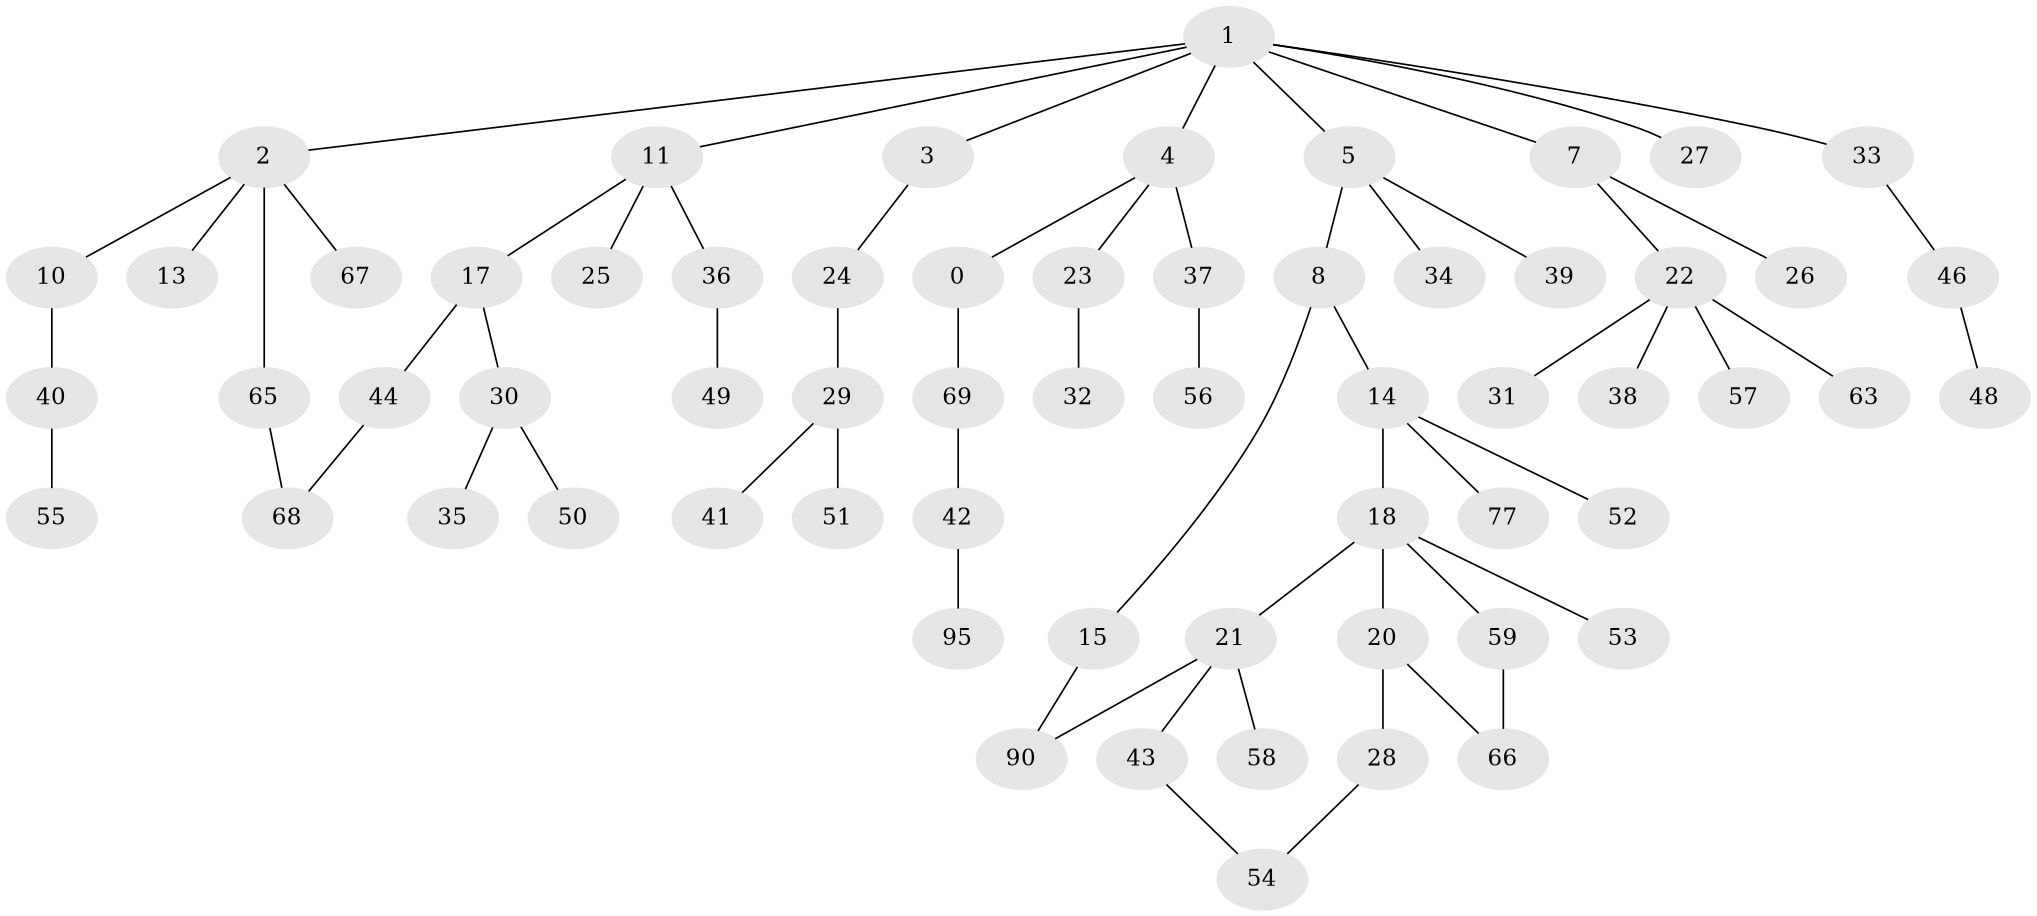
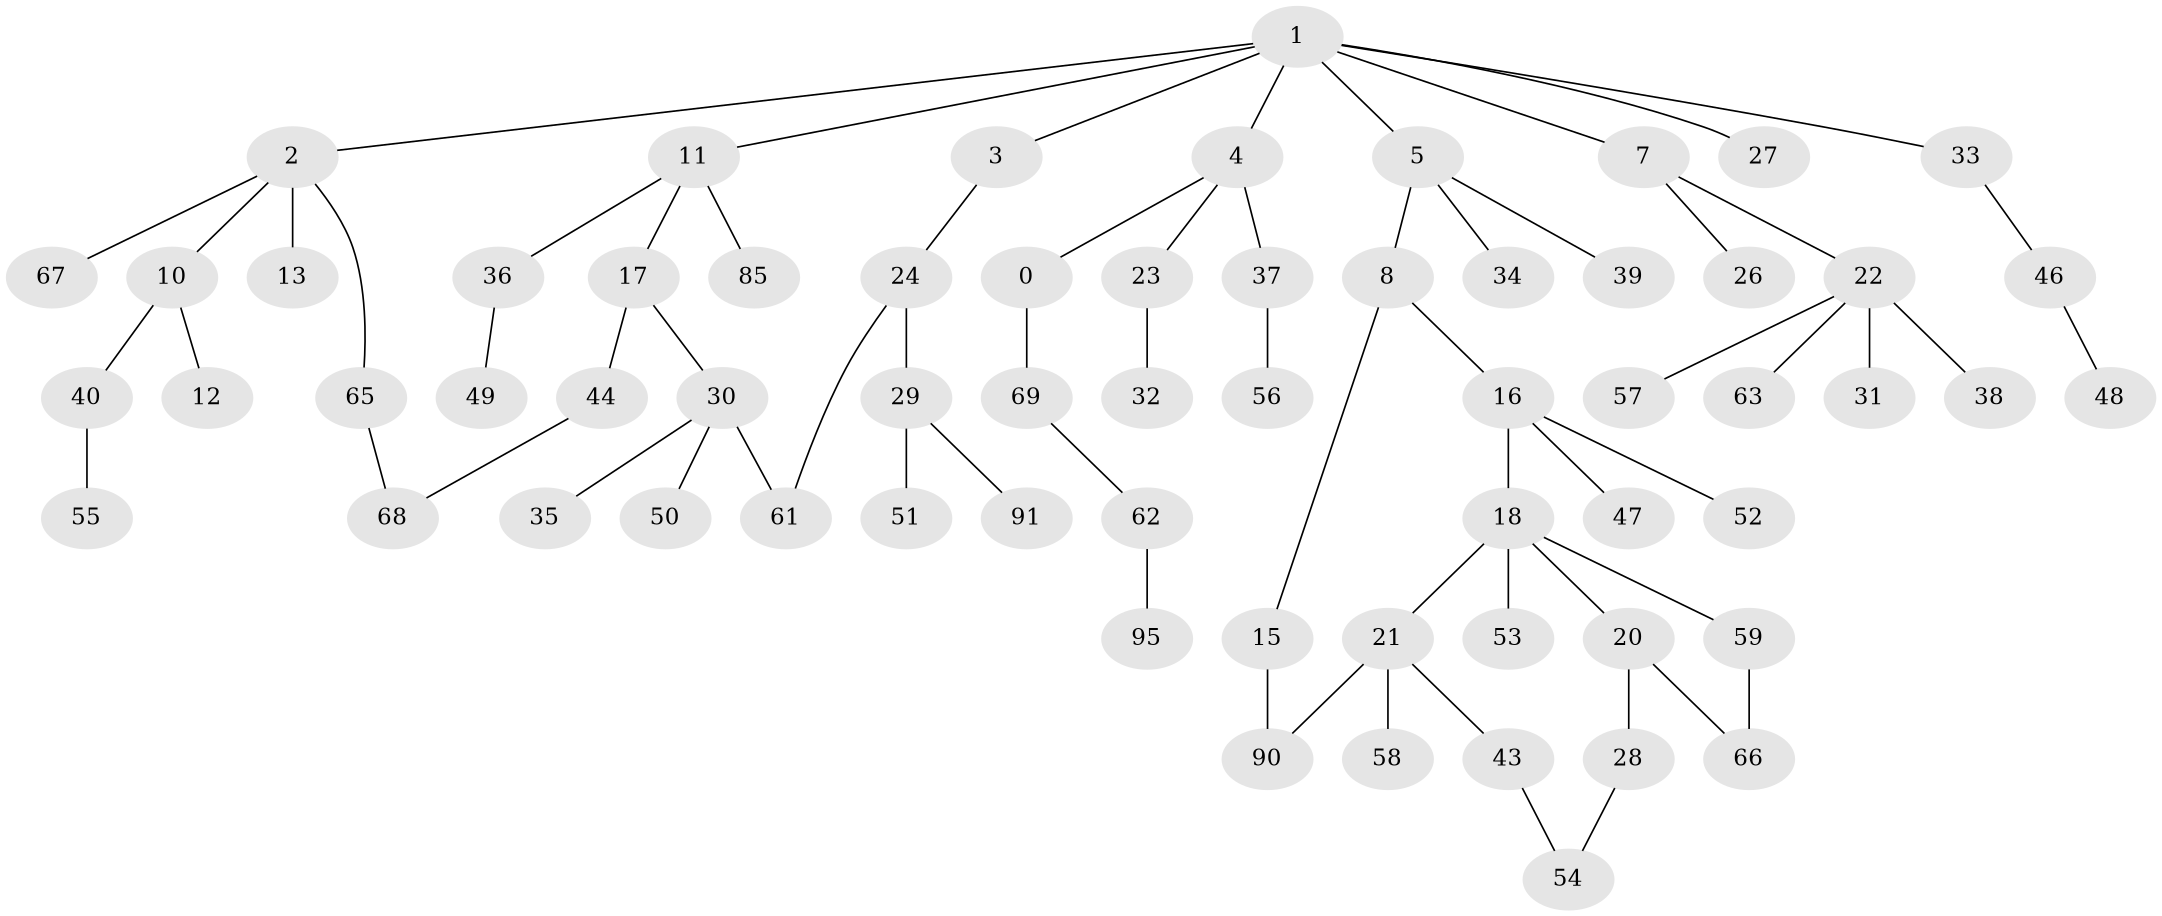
node "25": label "25" -> "85"
node "12": added
node "14": label "14" -> "16"
node "41": label "41" -> "91"
node "61": added
node "42": label "42" -> "62"
node "77": label "77" -> "47"
